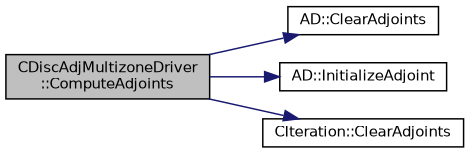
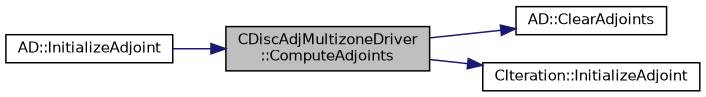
edge "CDiscAdjMultizoneDriver ::ComputeAdjoints" -> "AD::InitializeAdjoint": reversed
node "CIteration::ClearAdjoints": label "CIteration::ClearAdjoints" -> "CIteration::InitializeAdjoint"
